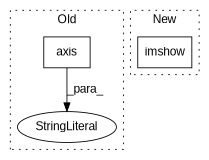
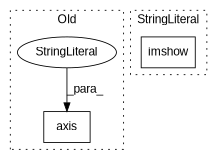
cluster "New": label "New" -> "StringLiteral"
edge "axis" -> "StringLiteral": reversed
